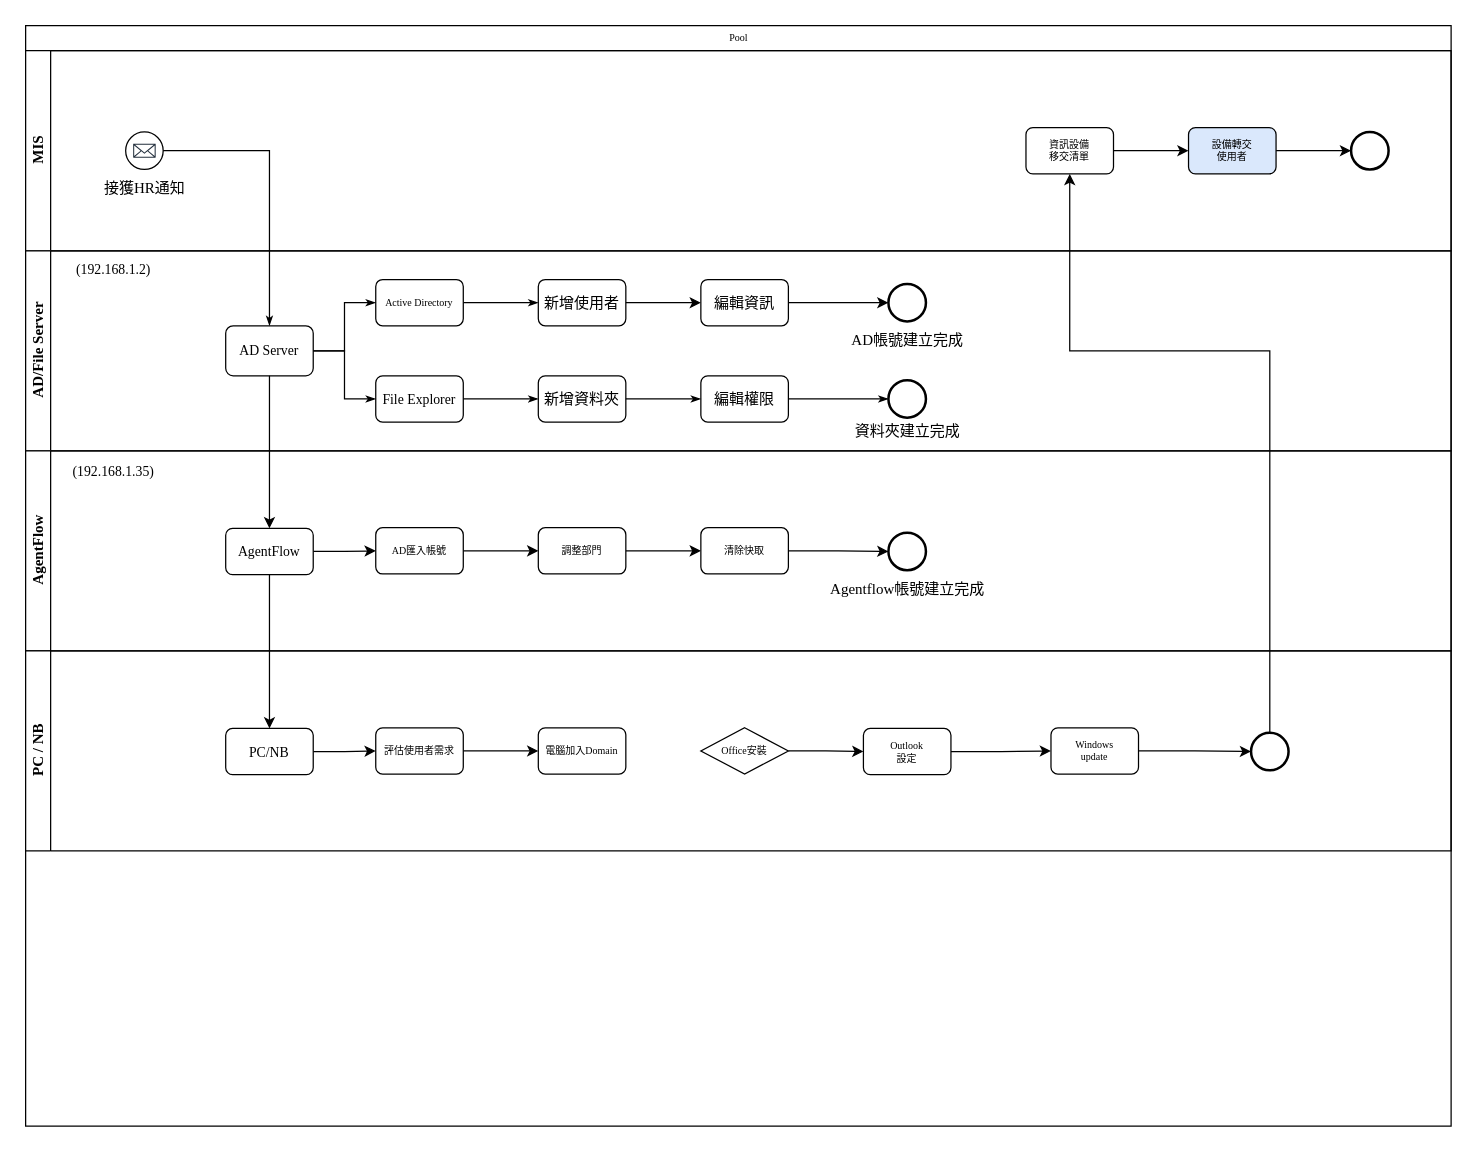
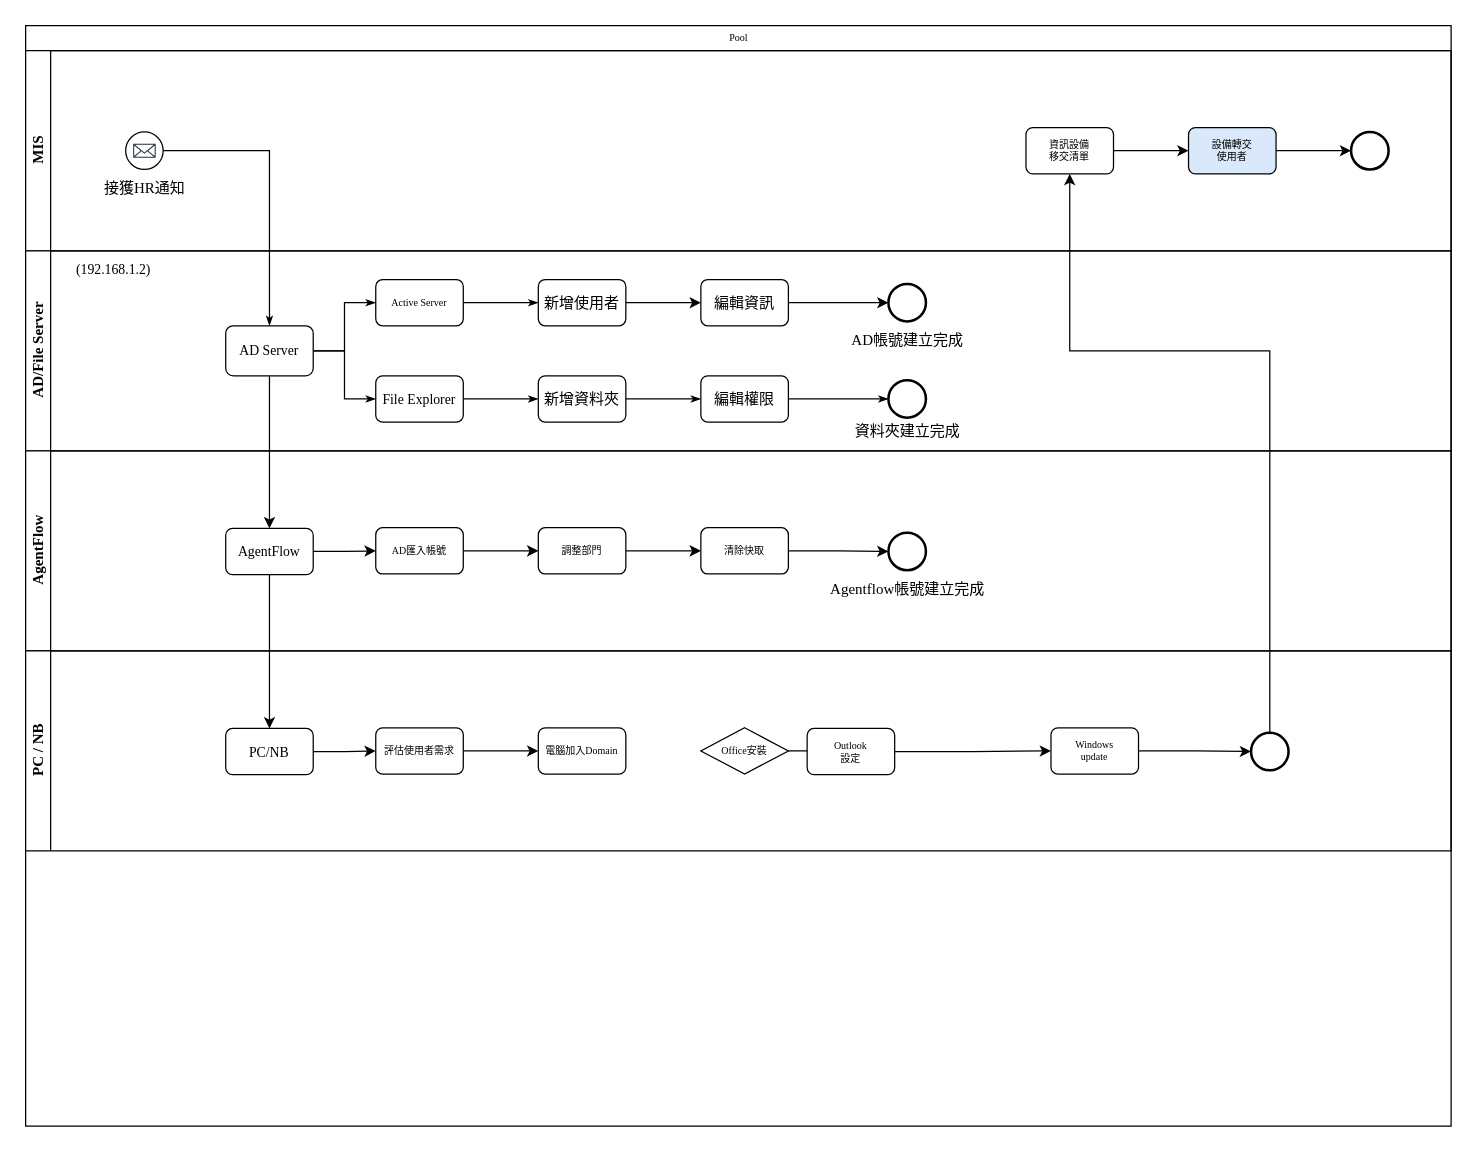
node "Active Directory": label "Active Directory" -> "Active Server"
node "(192.168.1.35)": removed
node "Outlook 設定": moved (907, 751) -> (851, 751)
